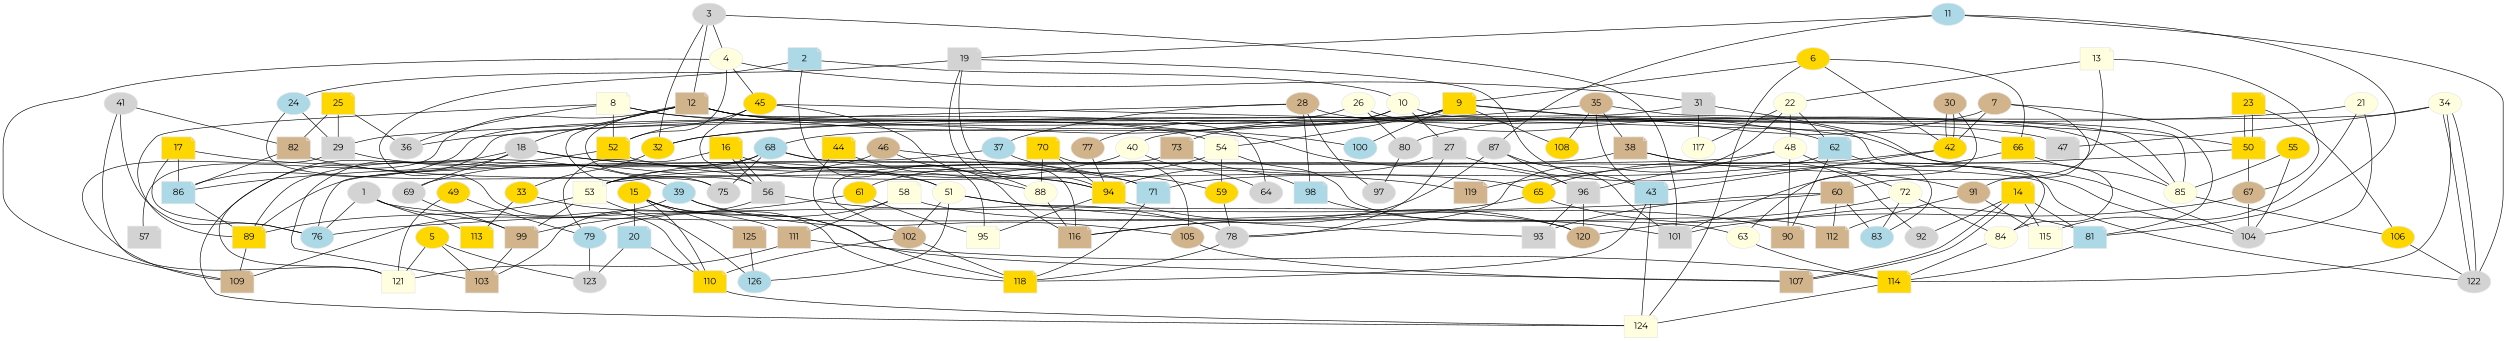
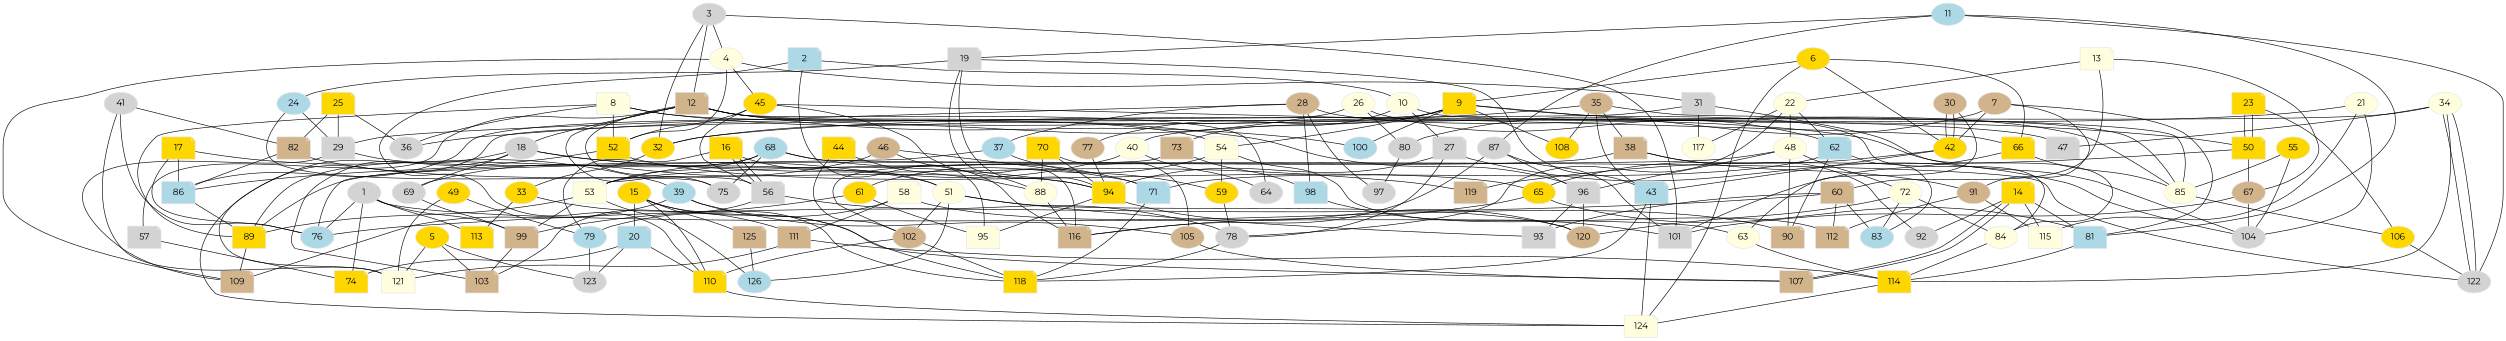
edge "10" -- "68": removed
node "74": added
